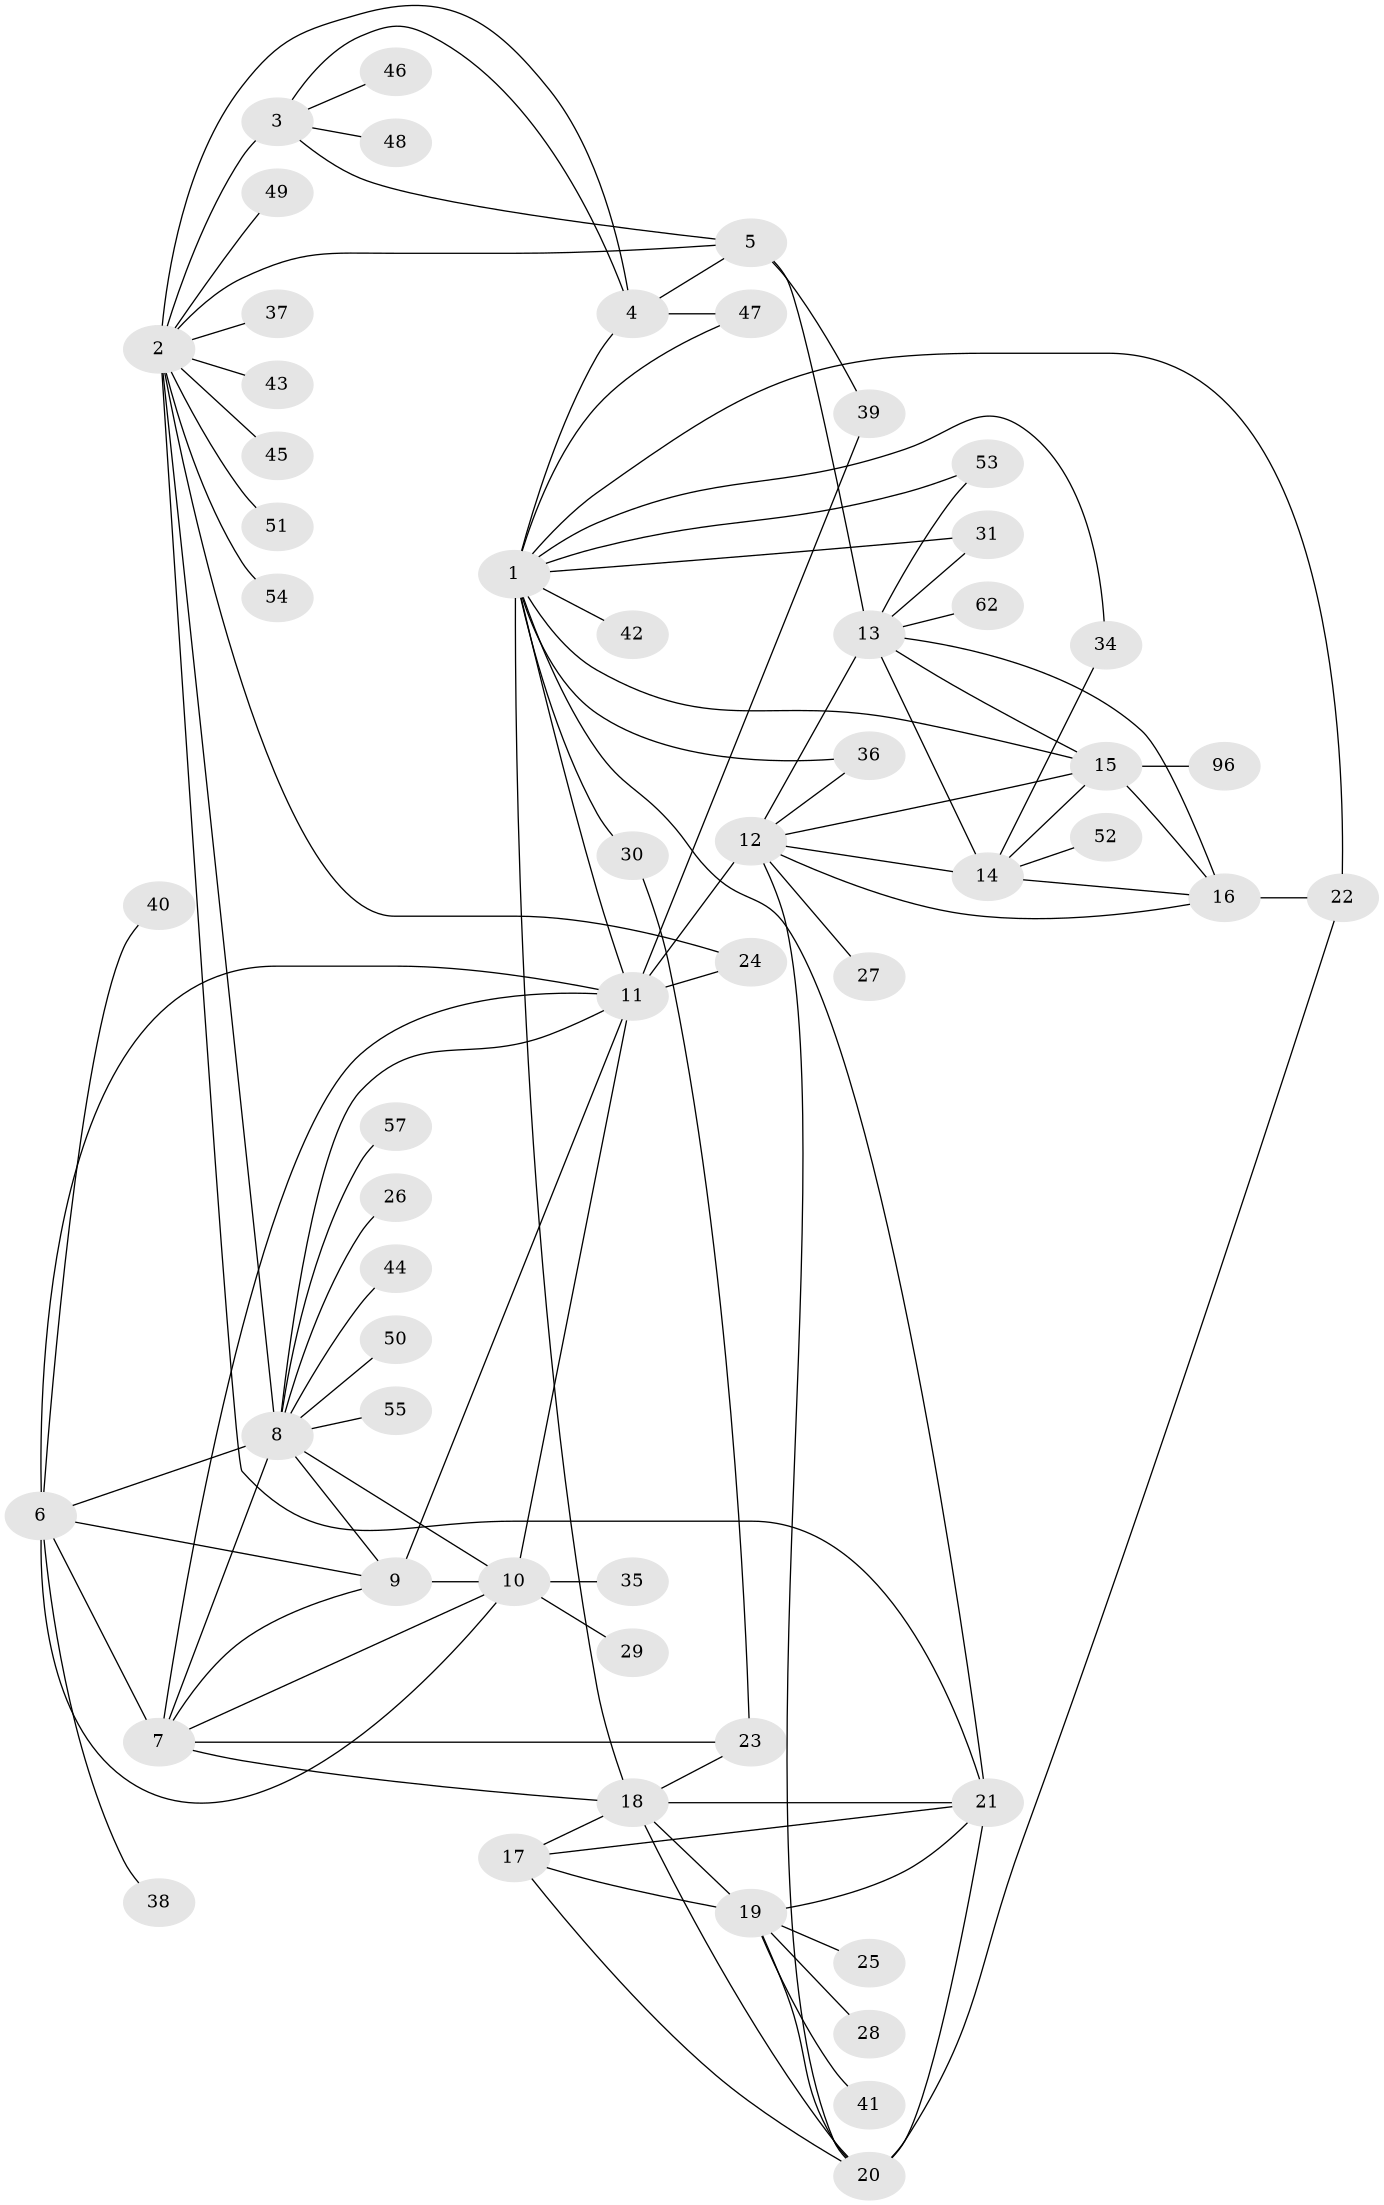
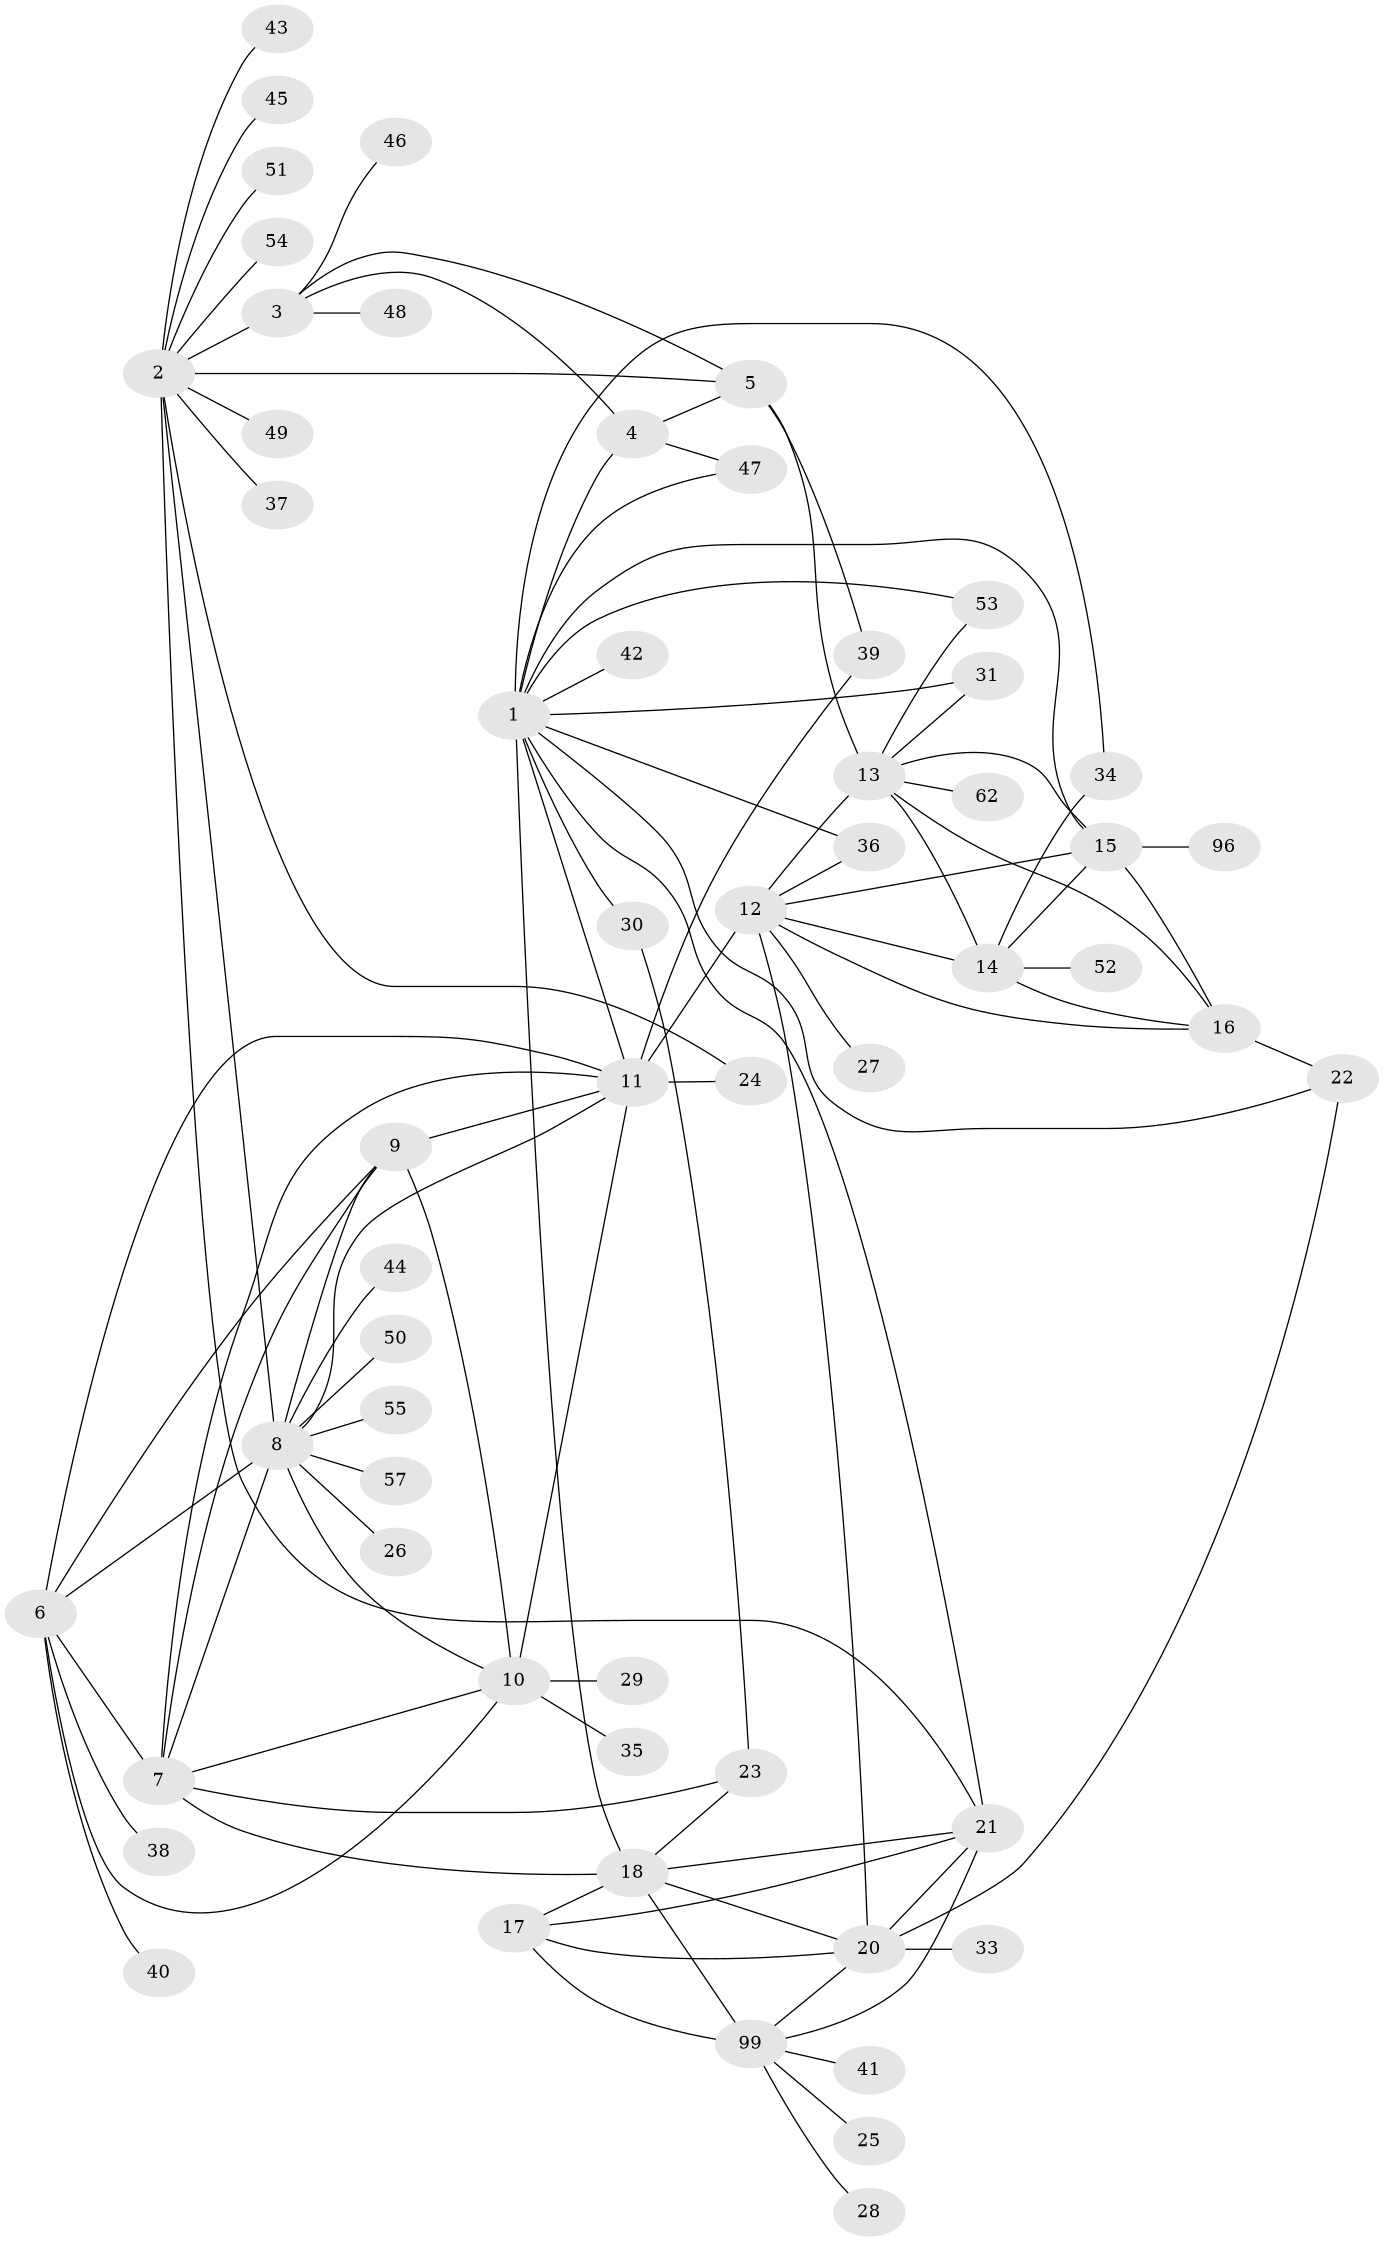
edge "4" -- "2": removed
node "19": label "19" -> "99"
node "33": added
